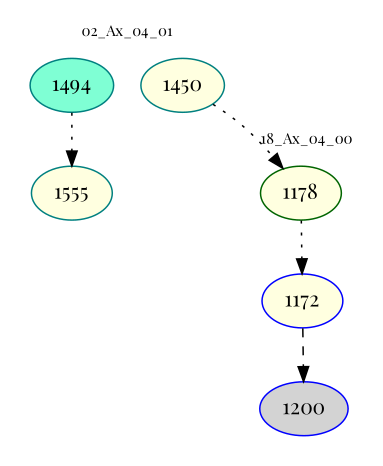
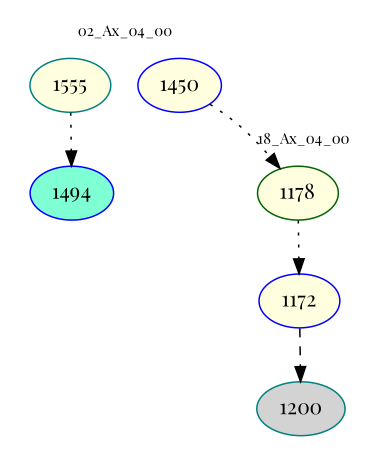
cluster "02_Ax_04_01": label "02_Ax_04_01" -> "02_Ax_04_00"
node "1494": color teal -> blue
node "1450": color teal -> blue
edge "1494" -> "1555": reversed
node "1200": color blue -> teal
